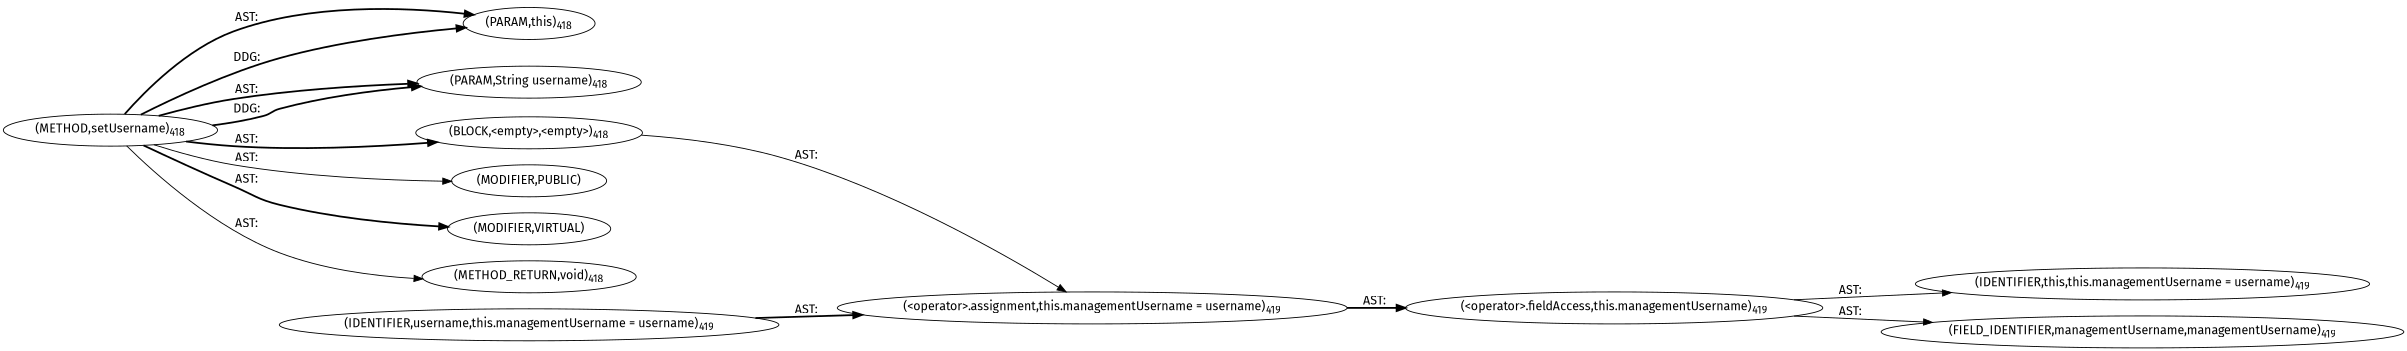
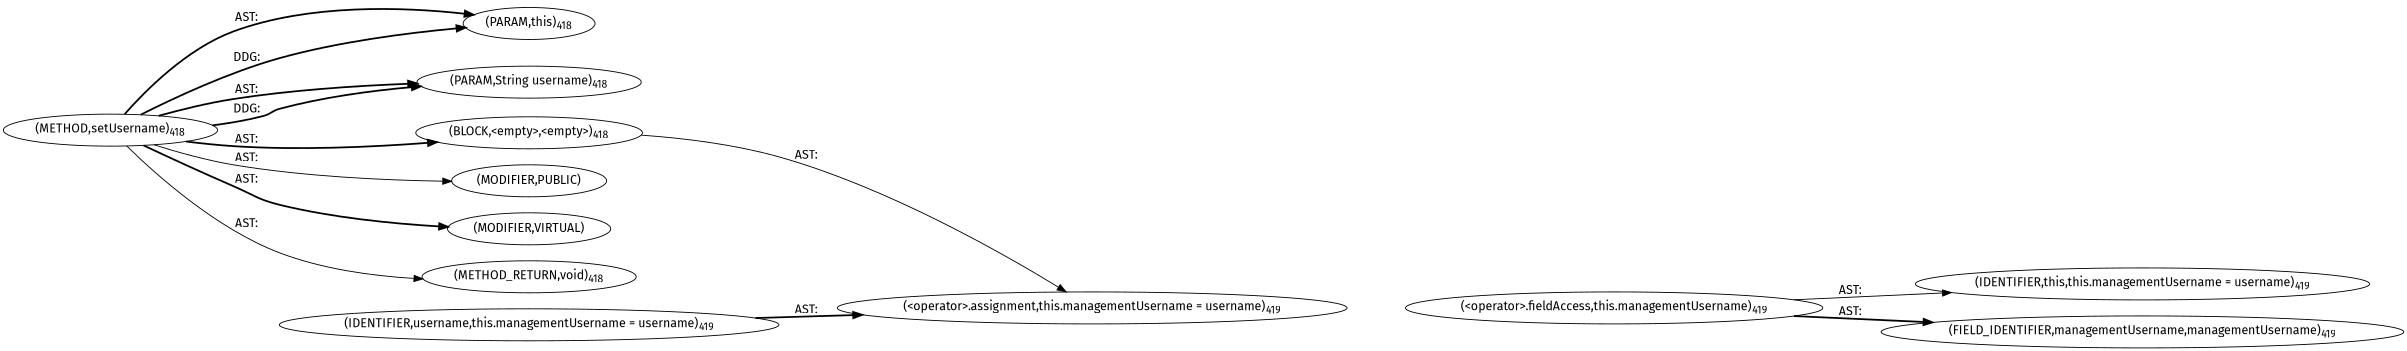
edge "(<operator>.assignment,this.managementUsername = username)" -> "(<operator>.fieldAccess,this.managementUsername)": removed, label "AST:"
edge "(<operator>.fieldAccess,this.managementUsername)" -> "(FIELD_IDENTIFIER,managementUsername,managementUsername)": style solid -> bold
